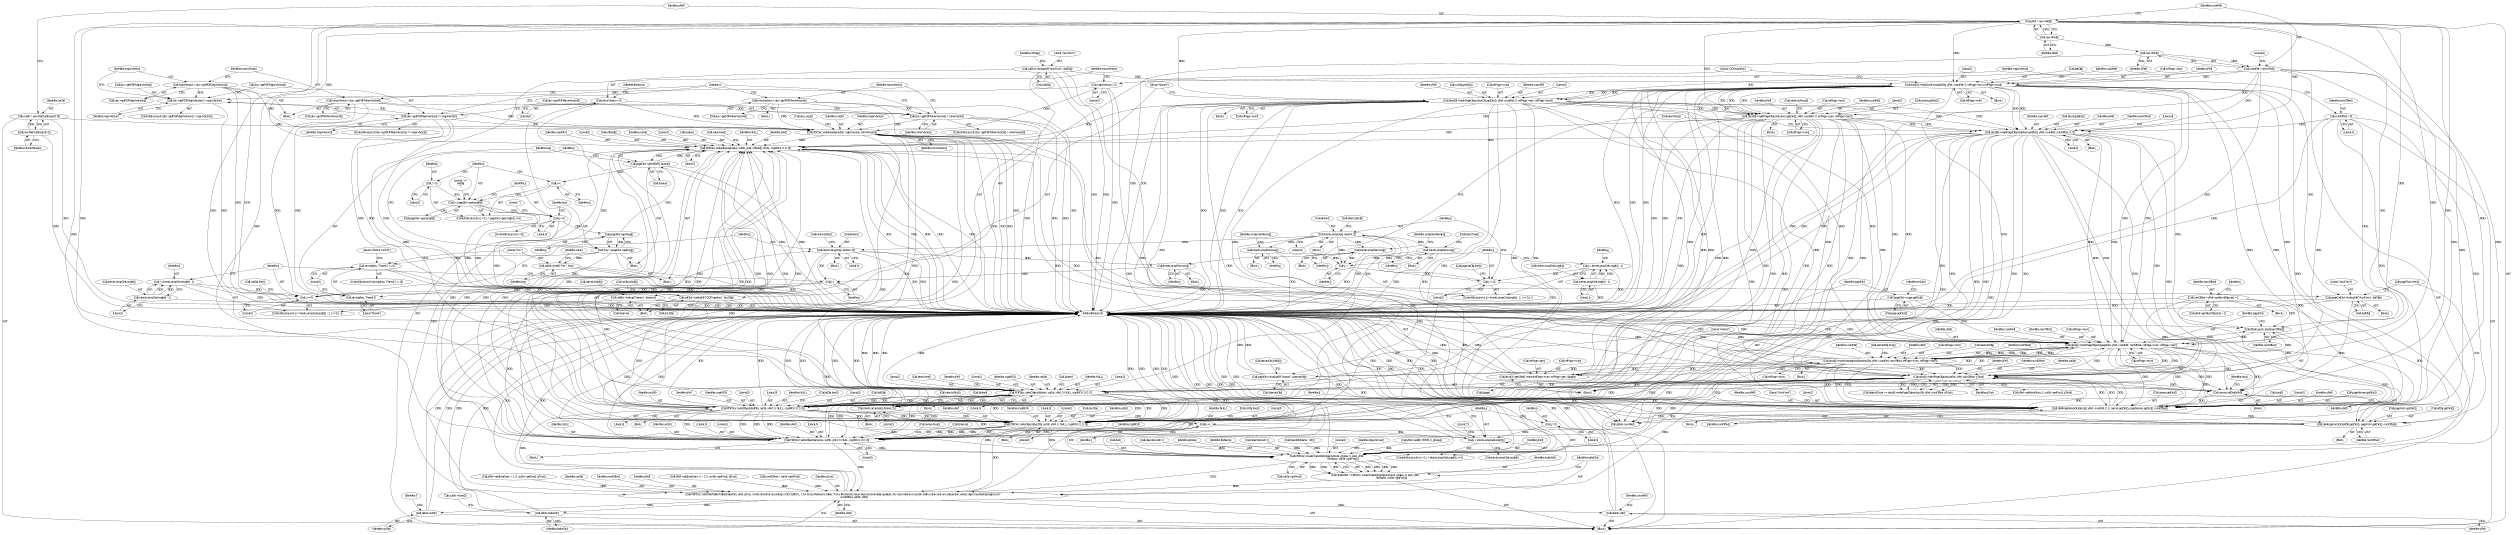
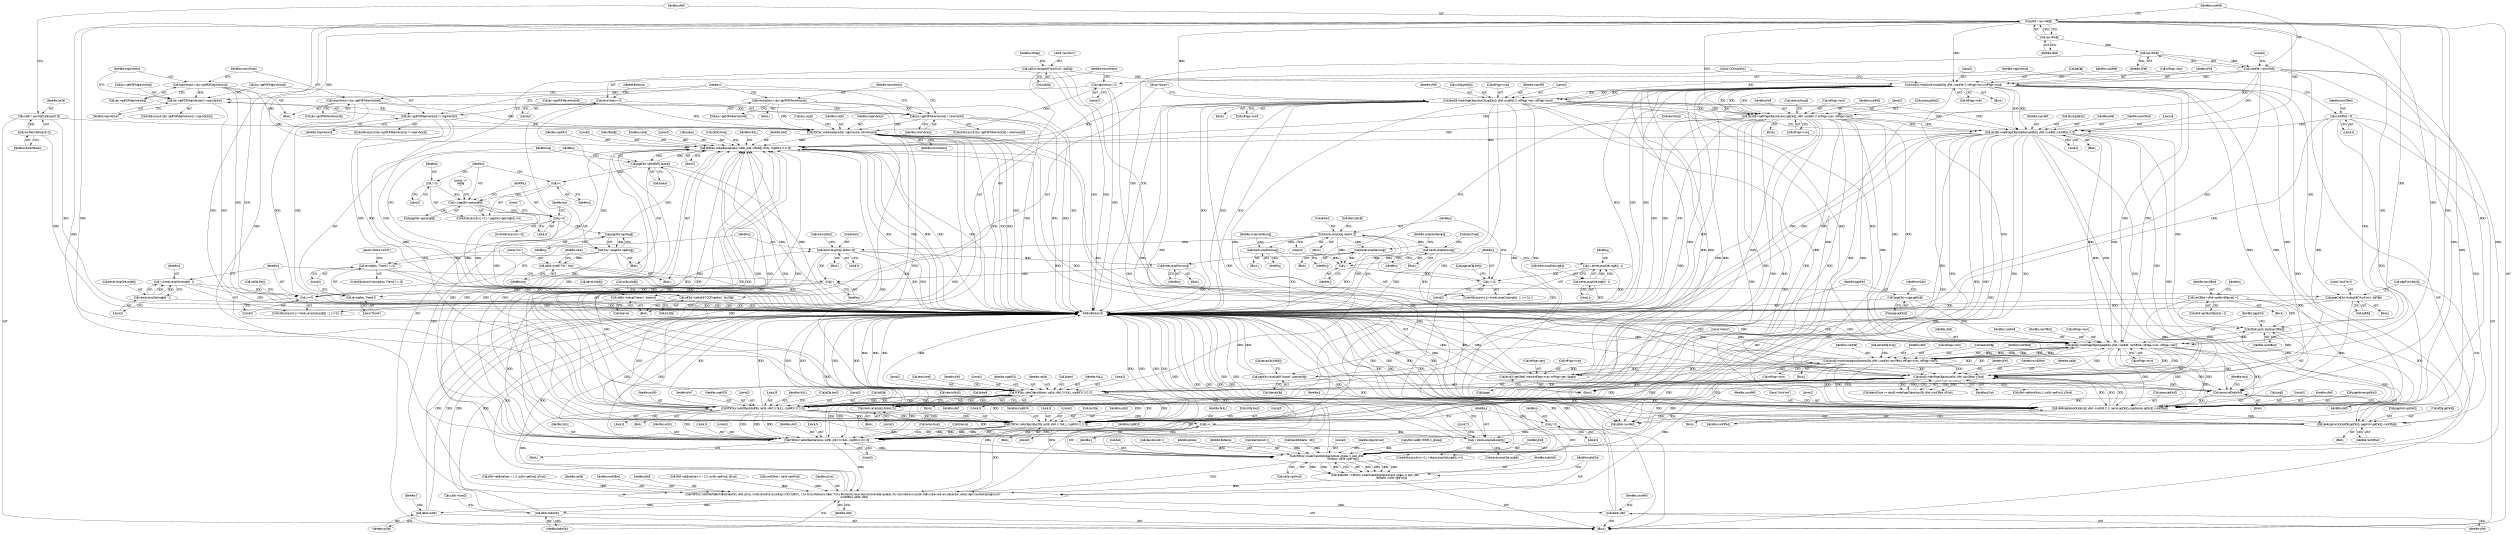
edge "(Call,outStr = new FileOutStream(f, 0))" -> "(Call,new FileOutStream(f, 0))": removed, label "CFG:"
node "(Call,value.free())": label "(Call,value.free())" -> "(Call,catDict.free())"
node "(Call,pageForm.free())": label "(Call,pageForm.free())" -> "(Call,pageForm.fetch())"
